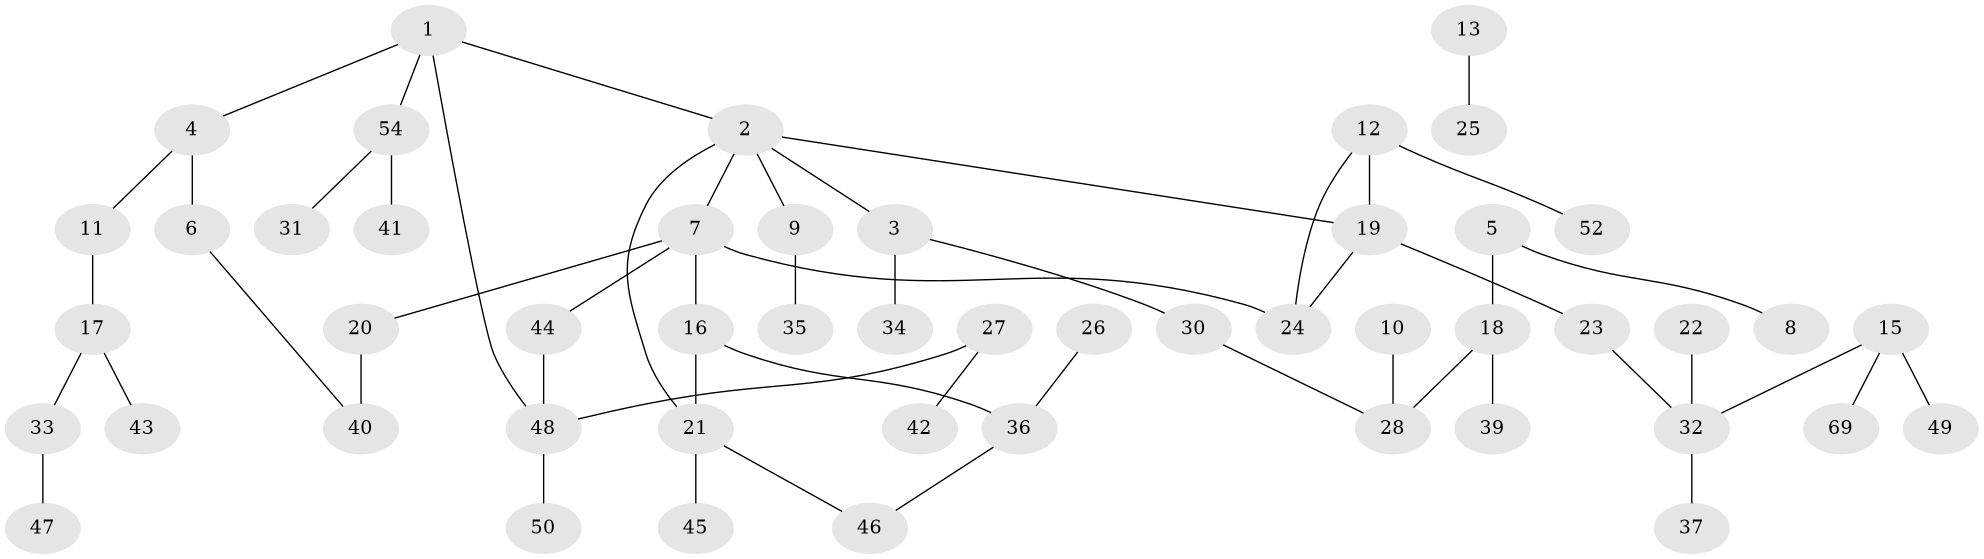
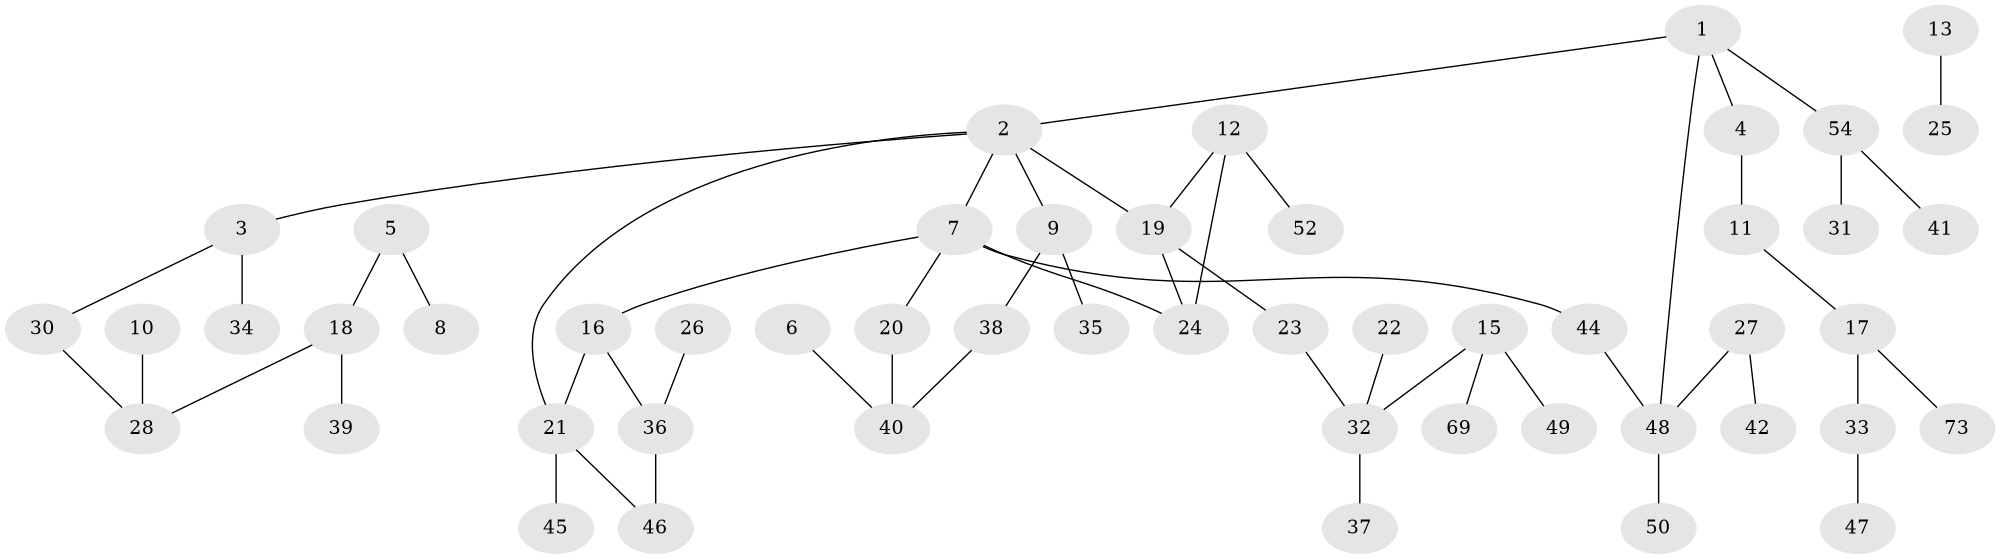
edge "4" -- "6": removed
node "38": added
node "43": label "43" -> "73"
